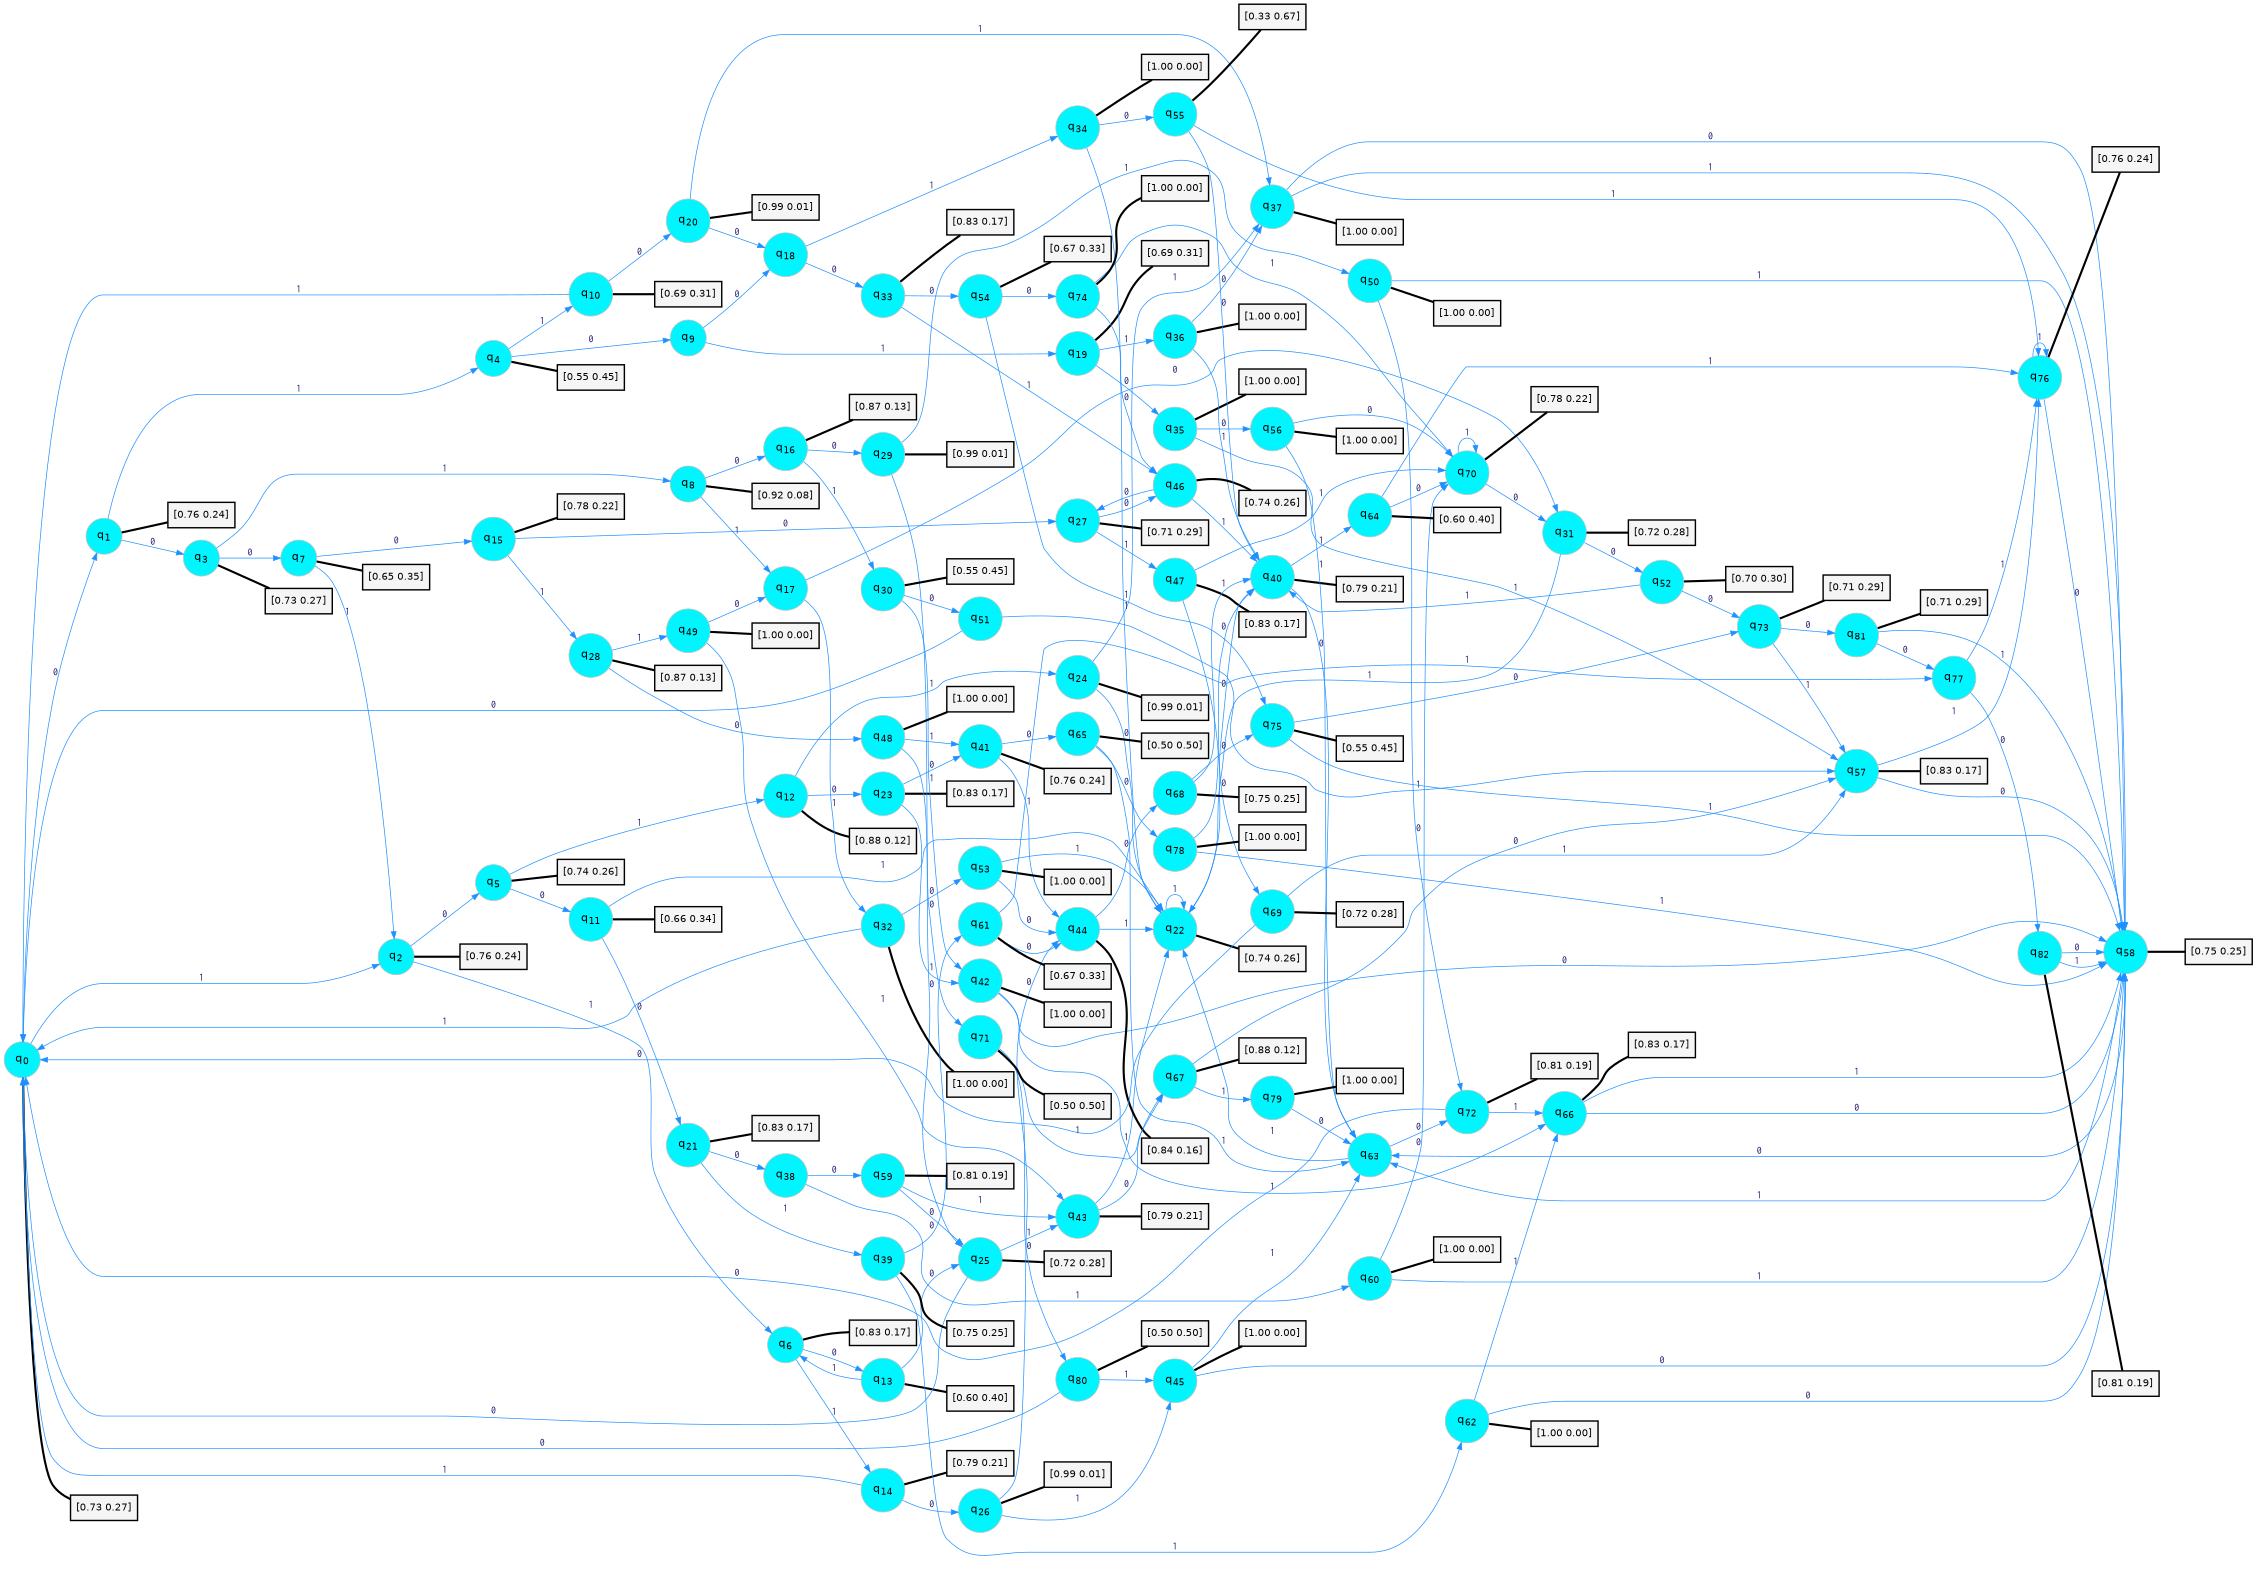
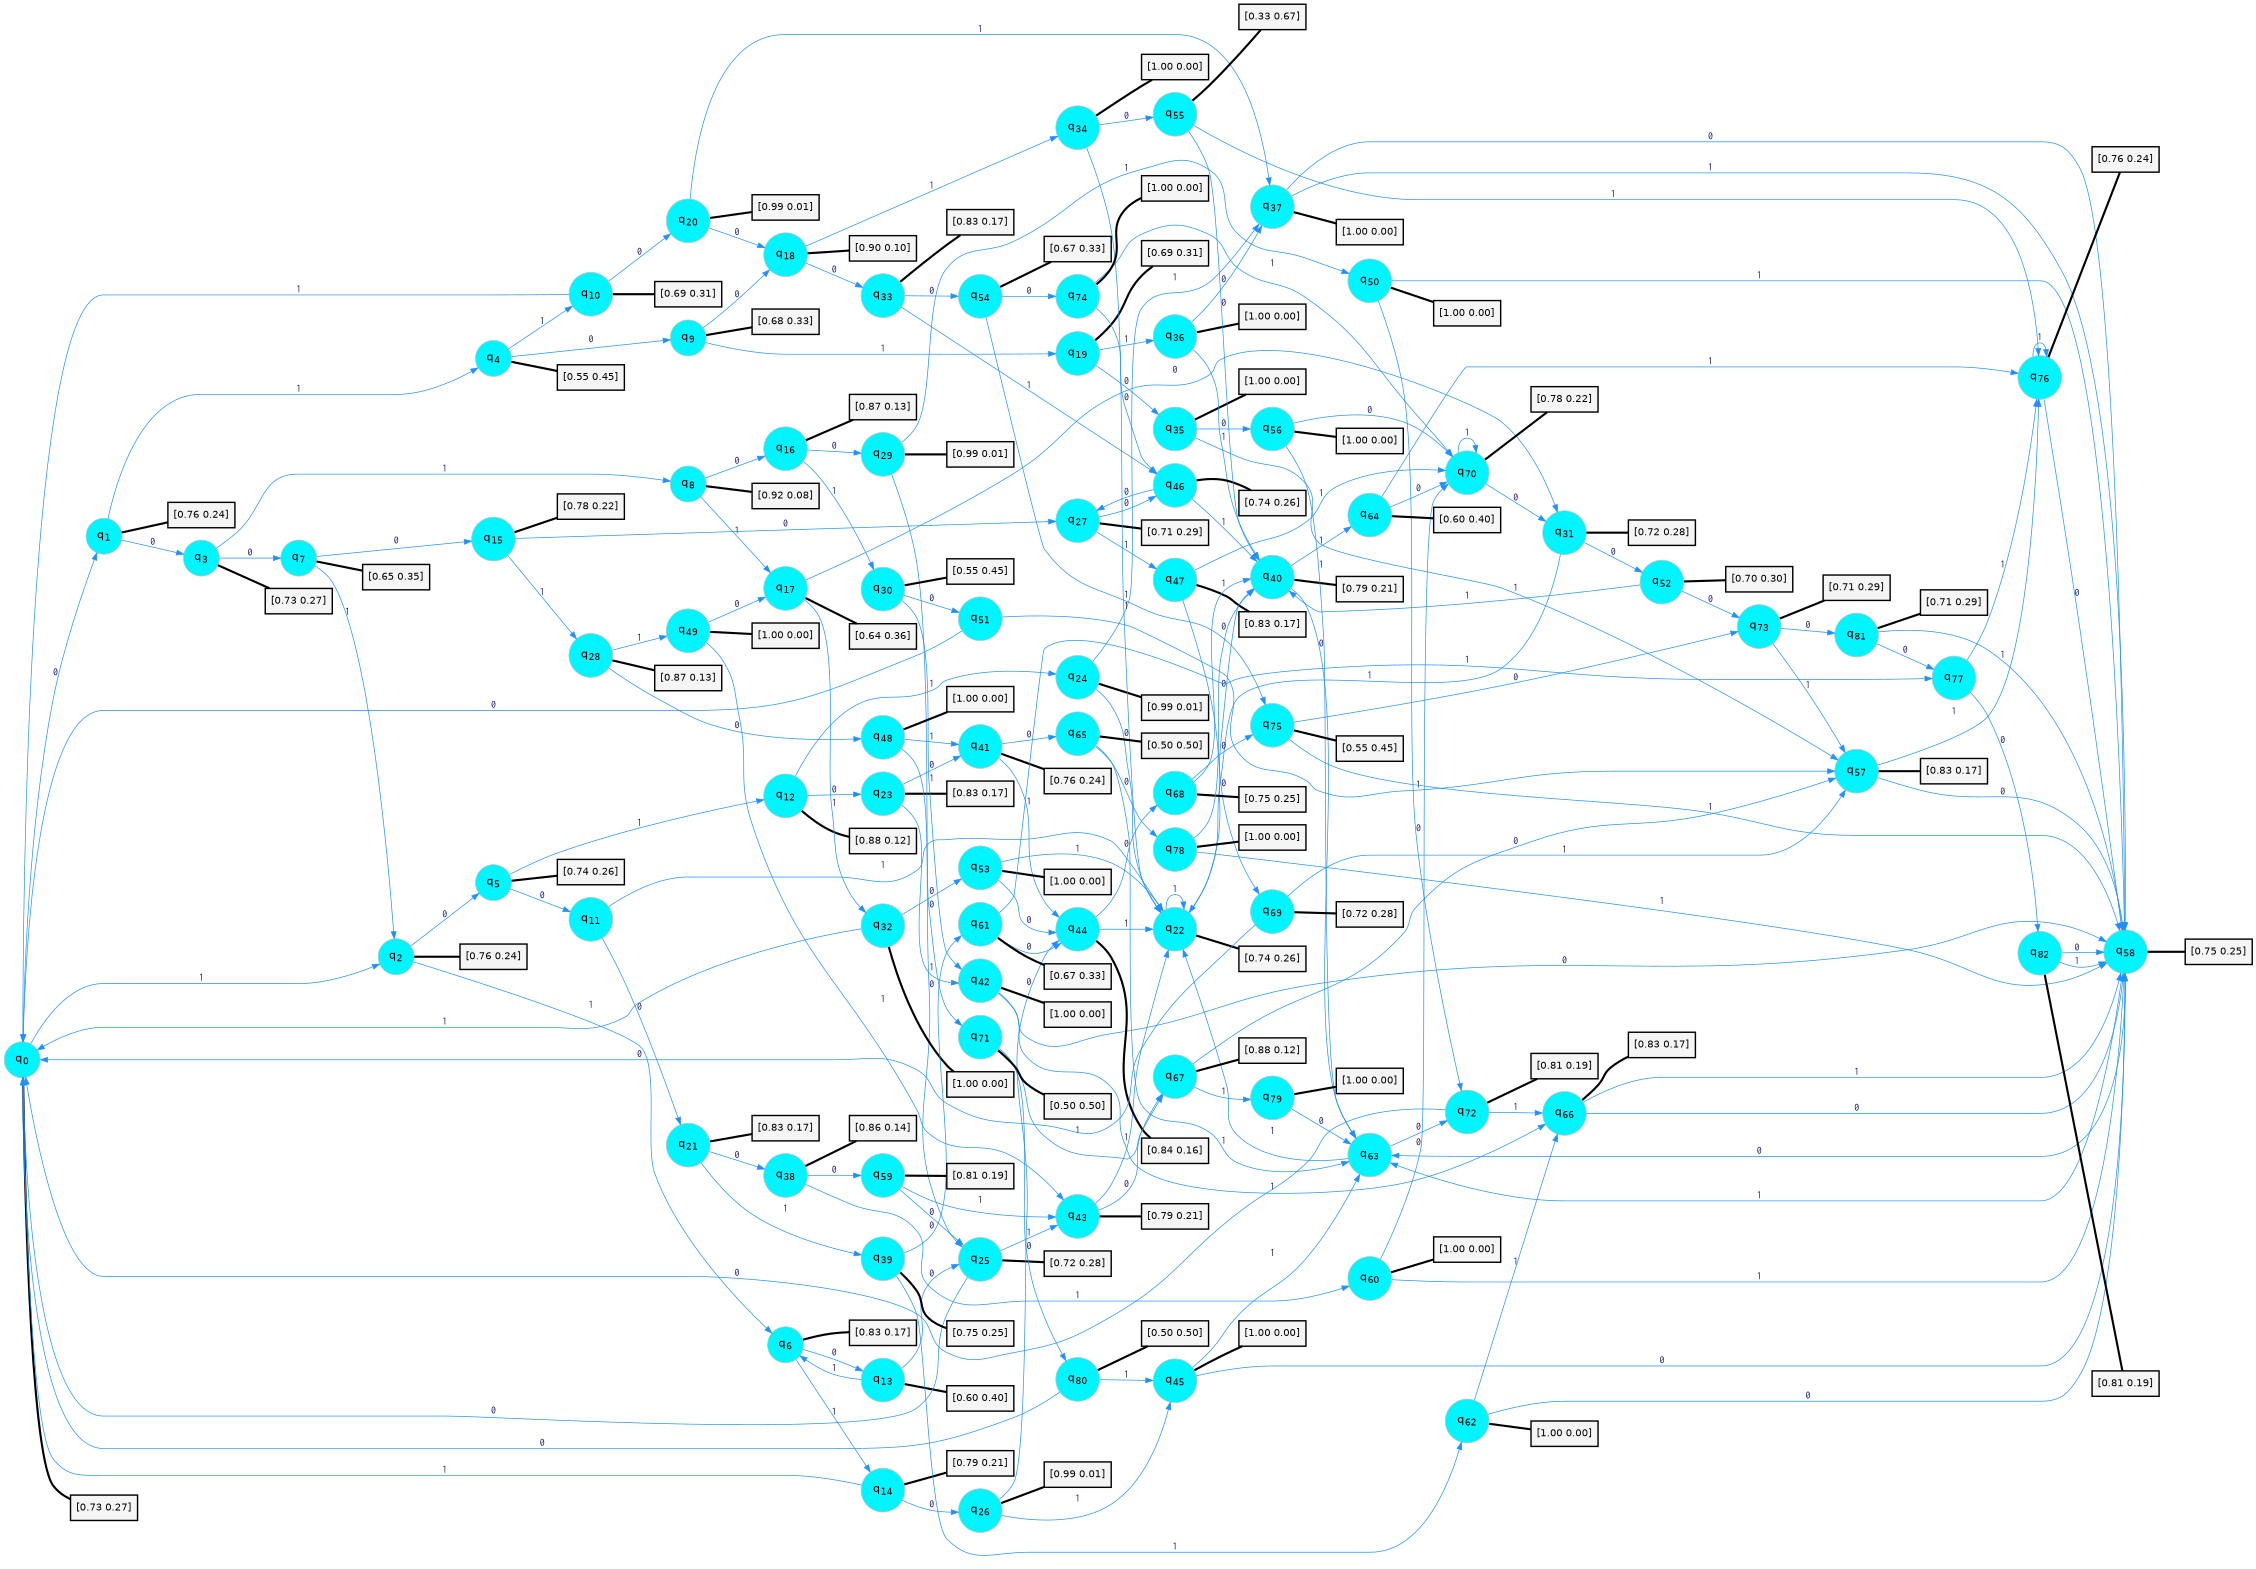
node "[0.90 0.10]": added
node "[0.68 0.33]": added
node "[0.64 0.36]": added
node "[0.66 0.34]": removed
node "[0.86 0.14]": added
